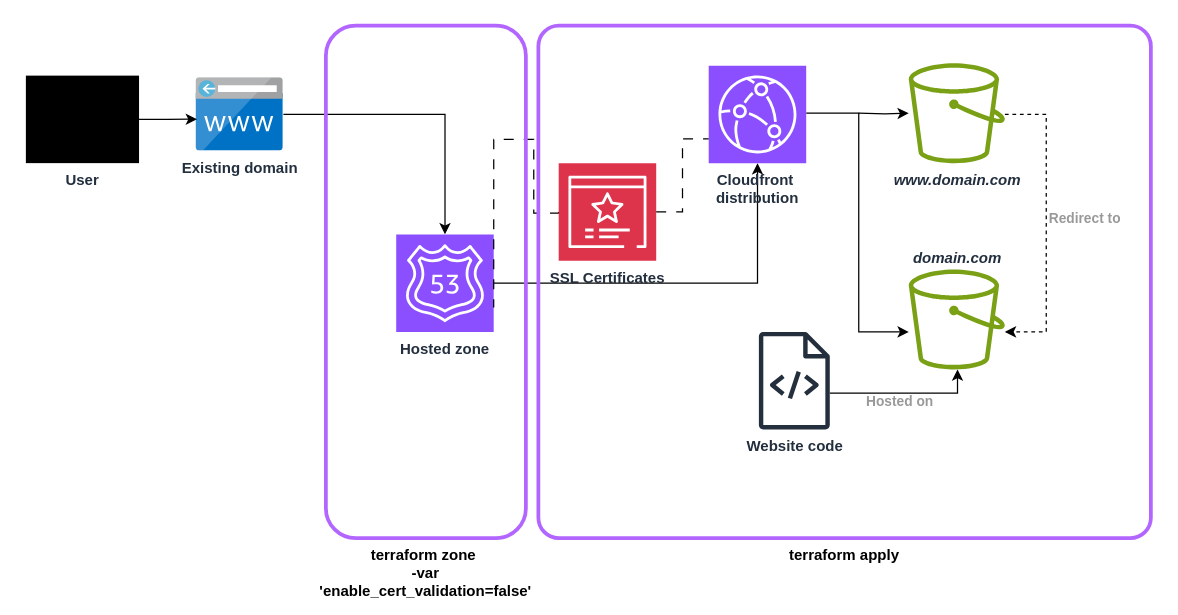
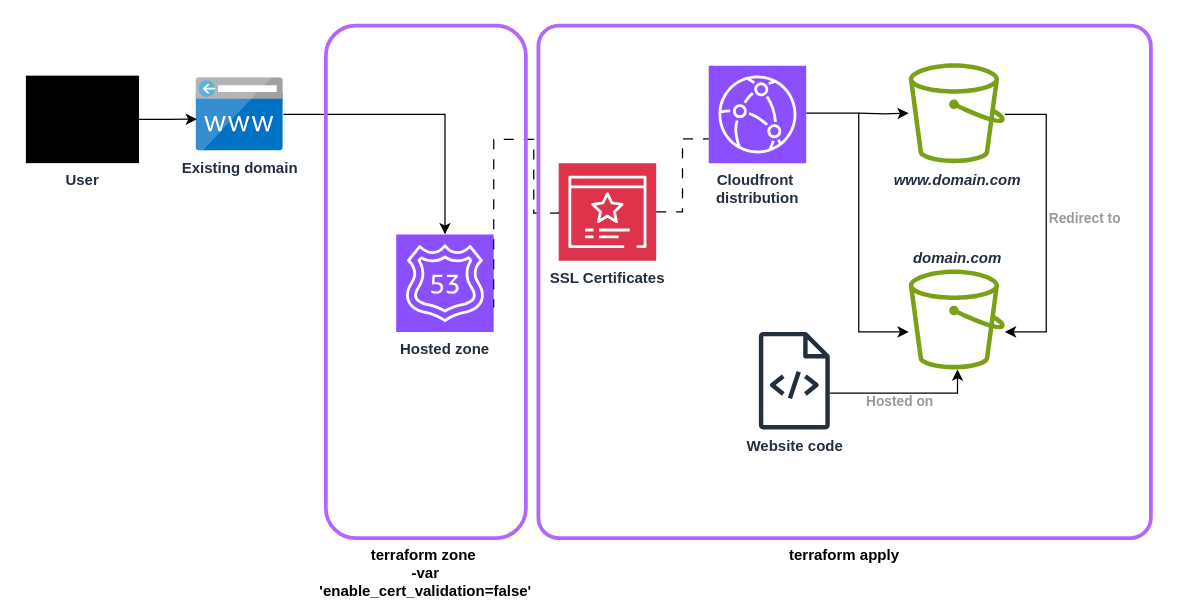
edge "www.domain.com" -> "domain.com": style dashed -> solid
edge "Hosted zone" -> "Cloudfront distribution": removed
